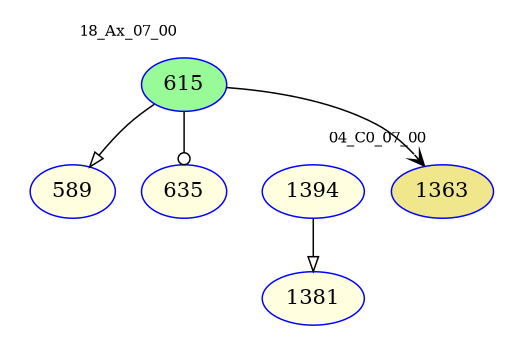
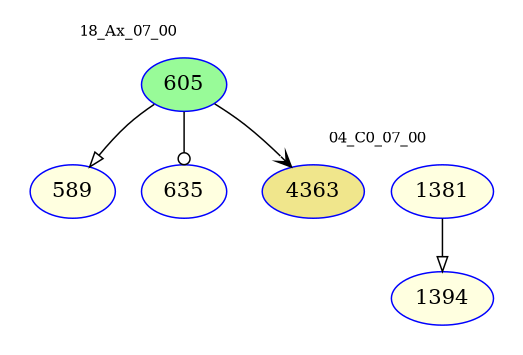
node "615": label "615" -> "605"
node "1363": label "1363" -> "4363"
edge "1394" -> "1381": reversed
